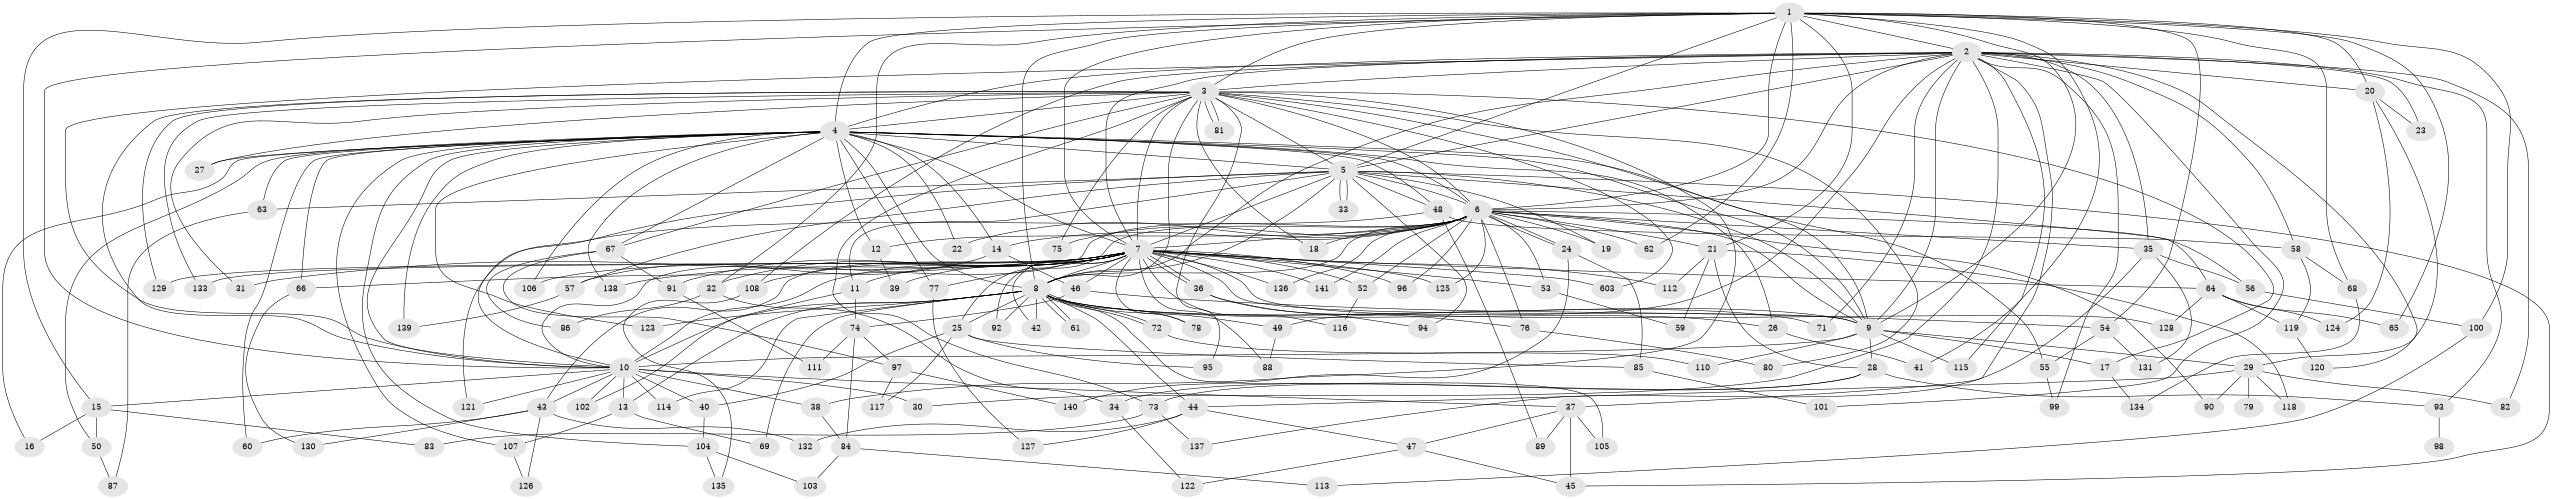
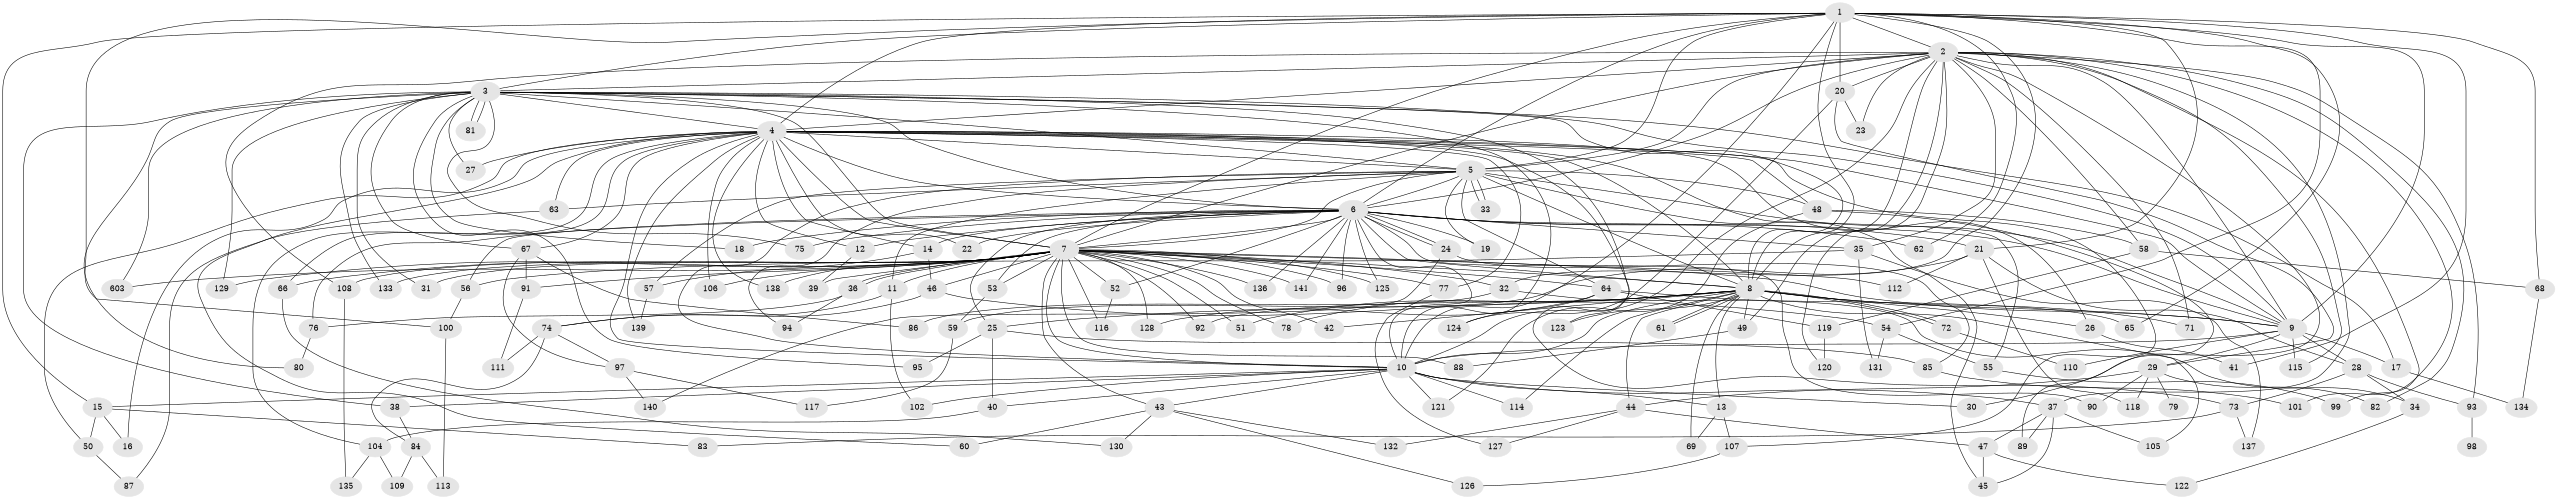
node "51": added
edge "25" -- "117": now "59" -- "117"
node "103": label "103" -> "109"
